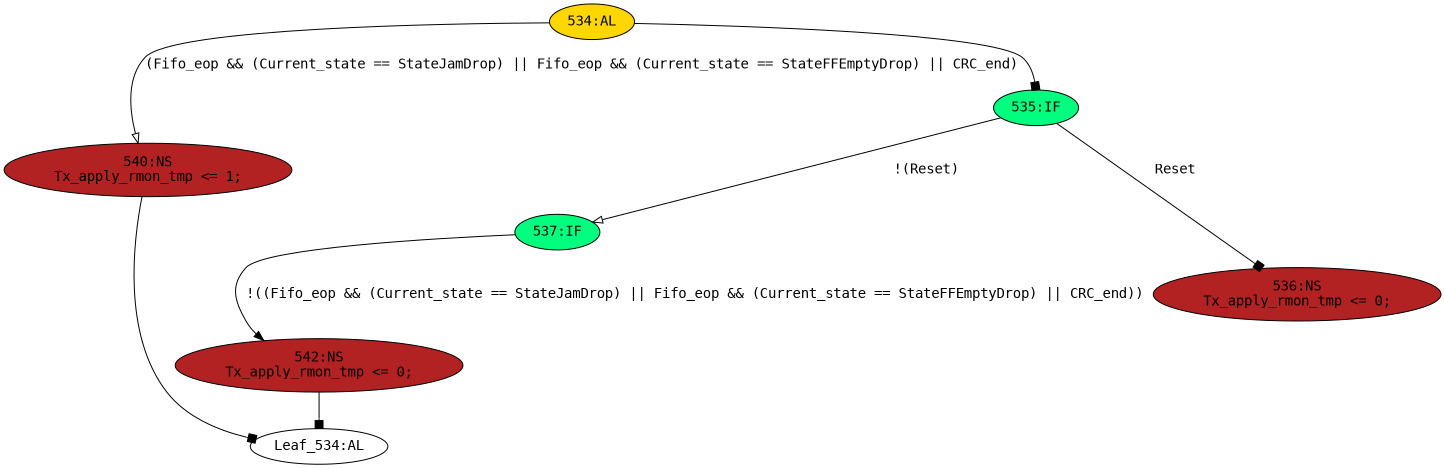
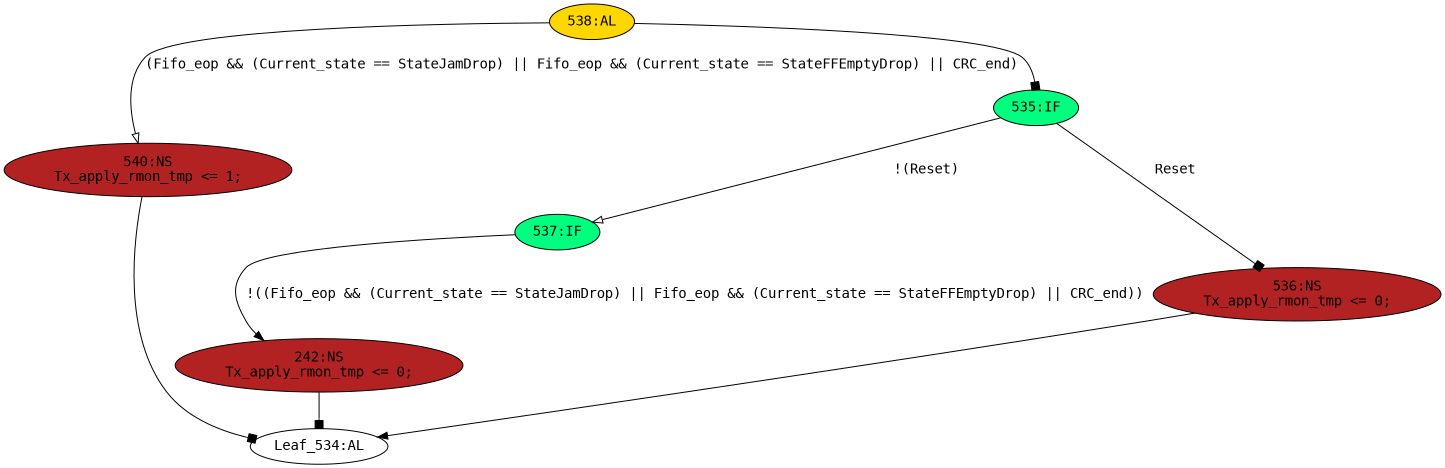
node "534:AL": label "534:AL" -> "538:AL"
node "542:NS Tx_apply_rmon_tmp <= 0;": label "542:NS Tx_apply_rmon_tmp <= 0;" -> "242:NS Tx_apply_rmon_tmp <= 0;"
edge "536:NS Tx_apply_rmon_tmp <= 0;" -> "Leaf_534:AL": added
